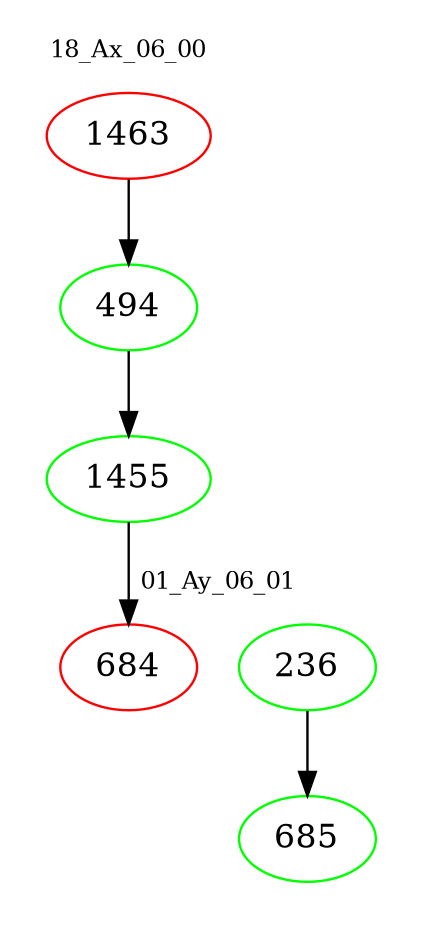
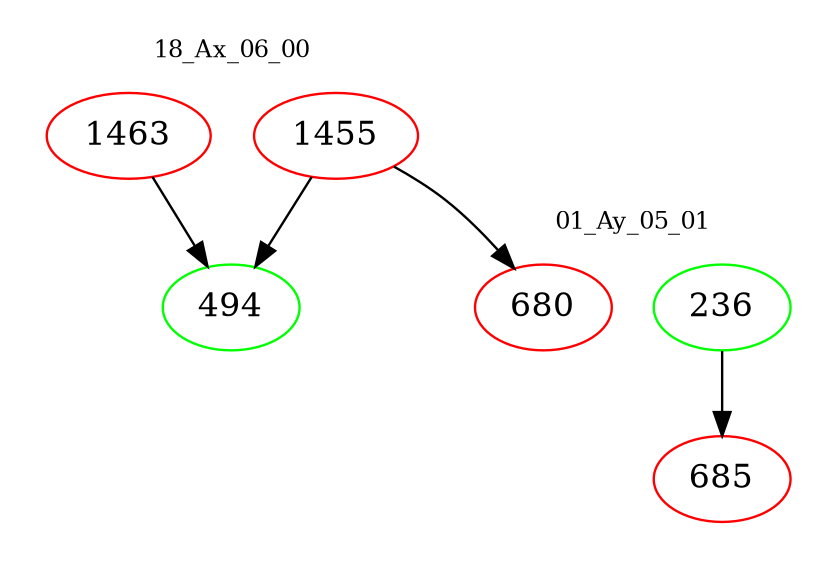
edge "494" -> "1455": reversed
node "1455": color green -> red
cluster "01_Ay_06_01": label "01_Ay_06_01" -> "01_Ay_05_01"
node "684": label "684" -> "680"
node "685": color green -> red
